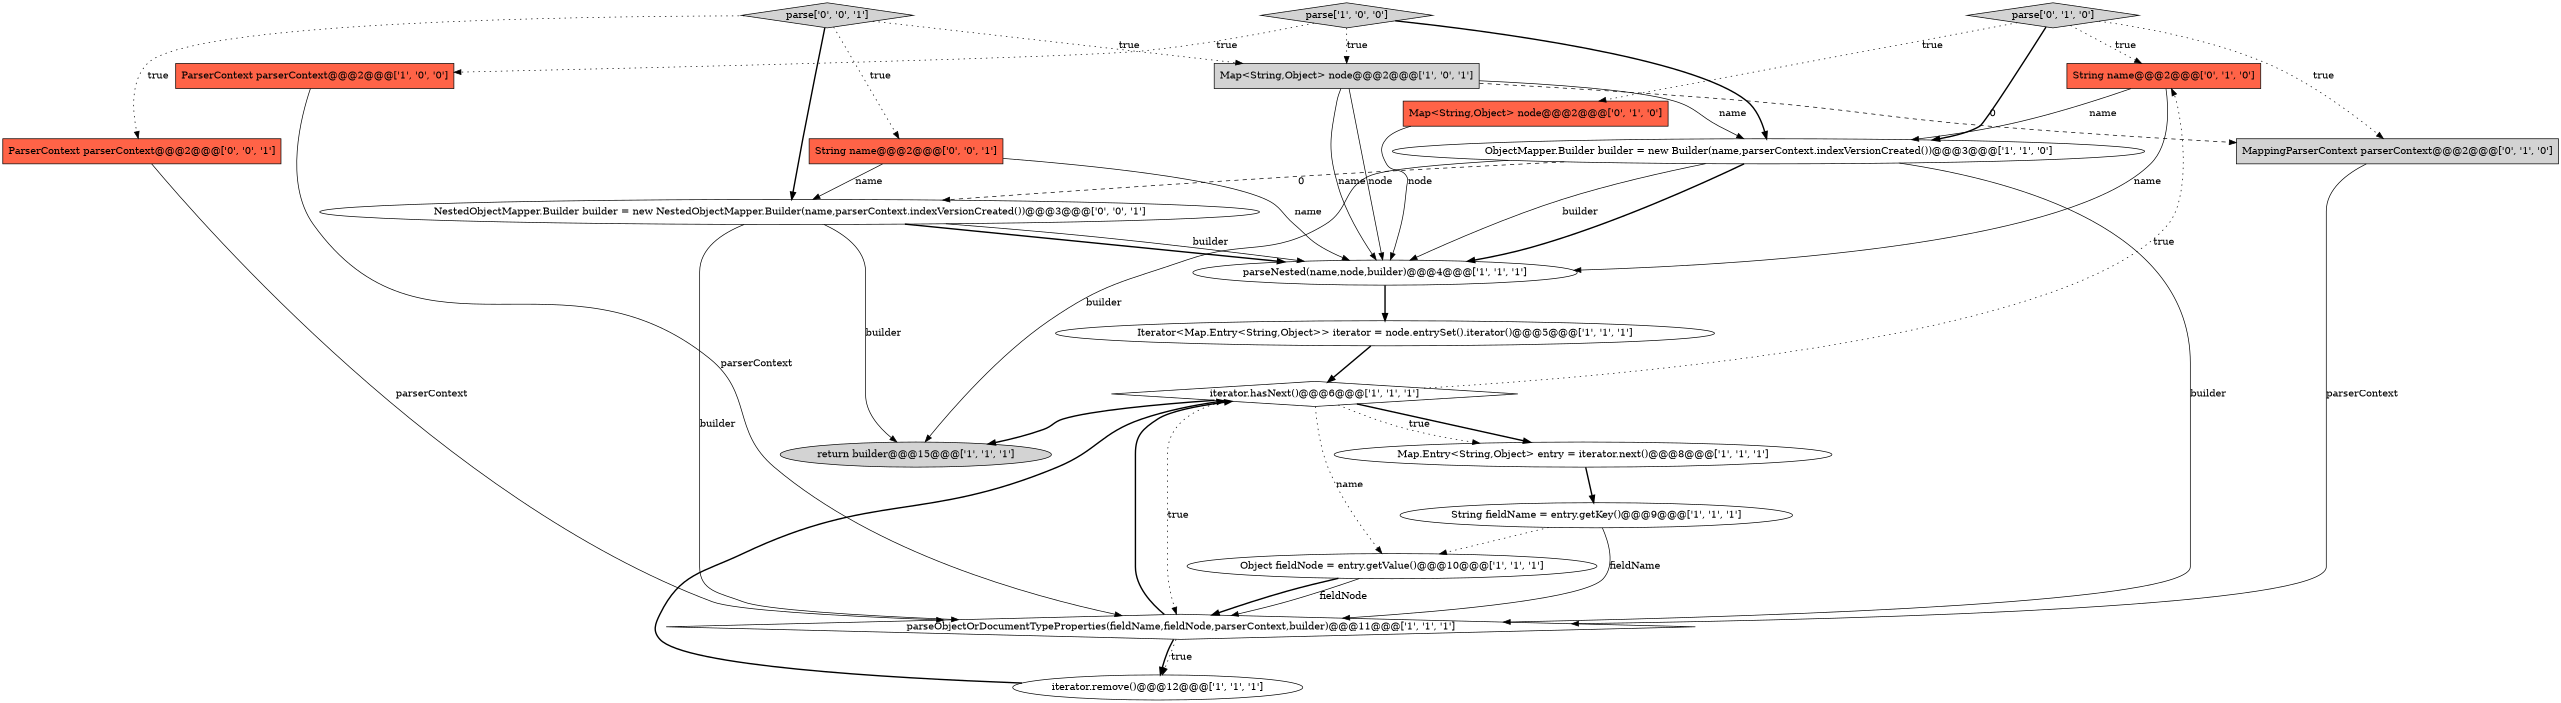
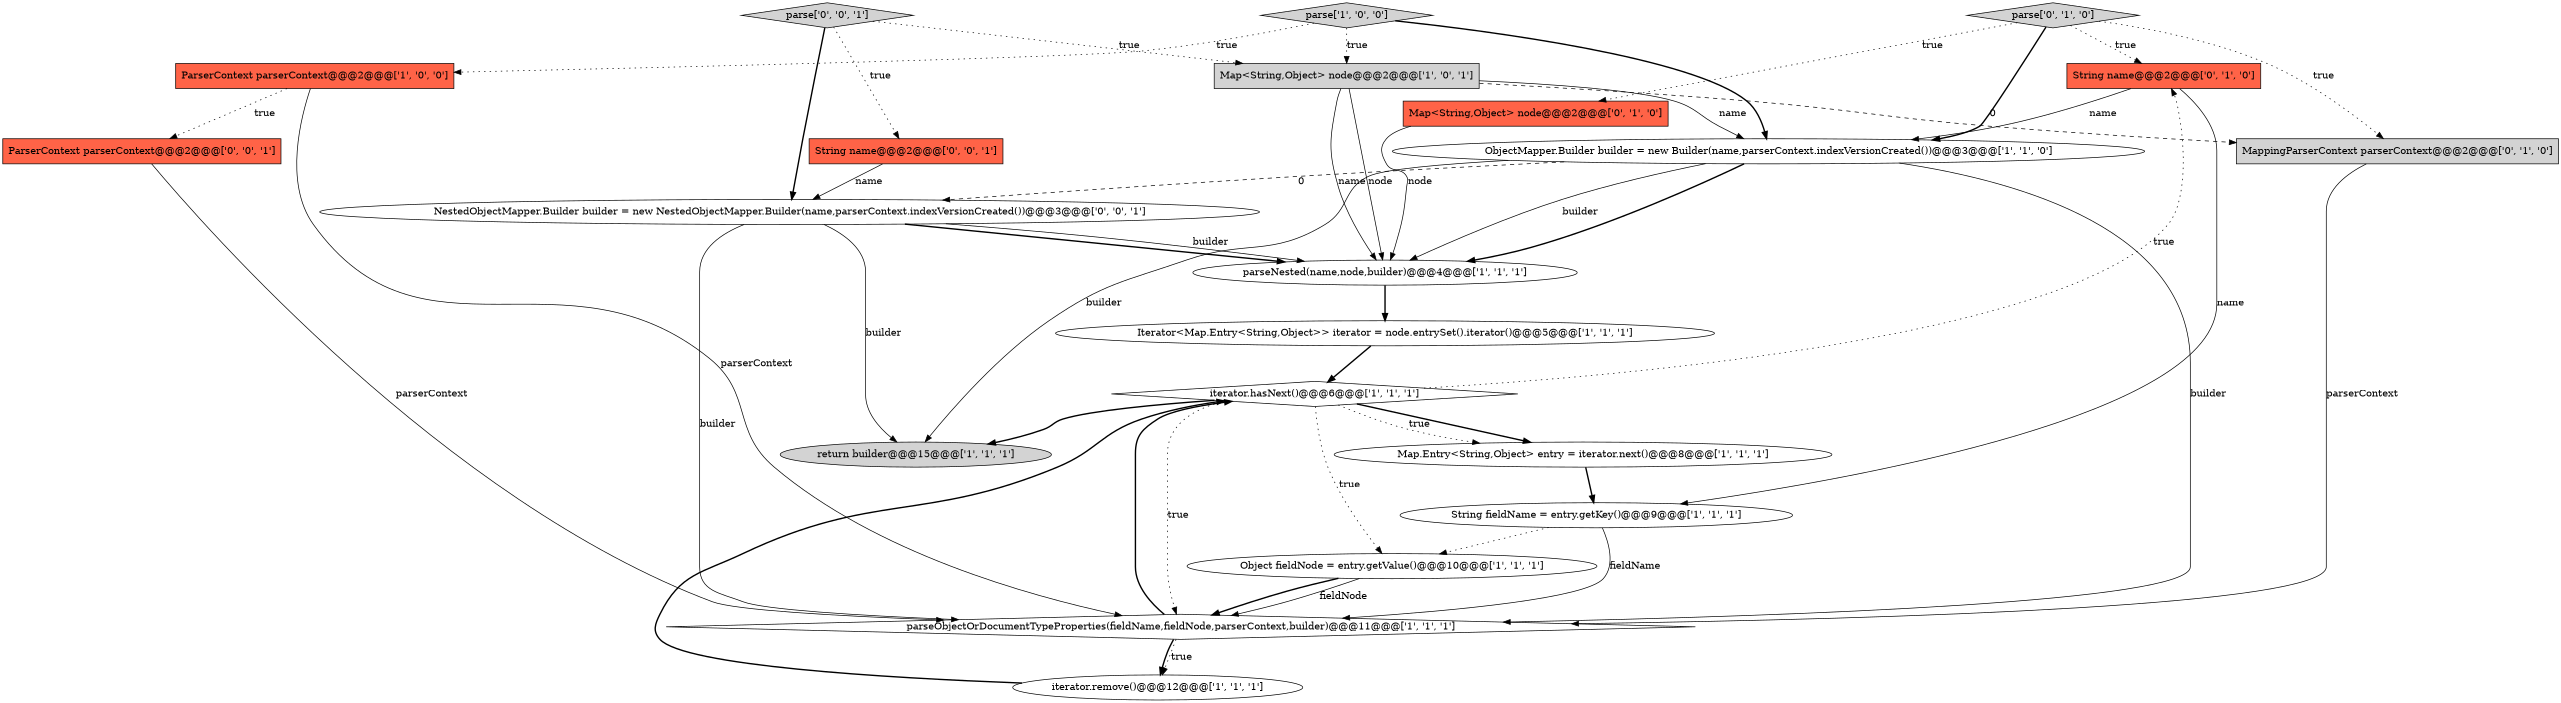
edge "parse['0', '0', '1']" -> "ParserContext parserContext@@@2@@@['0', '0', '1']": now "ParserContext parserContext@@@2@@@['1', '0', '0']" -> "ParserContext parserContext@@@2@@@['0', '0', '1']"
edge "String name@@@2@@@['0', '0', '1']" -> "parseNested(name,node,builder)@@@4@@@['1', '1', '1']": removed, label "name"
edge "String name@@@2@@@['0', '1', '0']" -> "parseNested(name,node,builder)@@@4@@@['1', '1', '1']": now "String name@@@2@@@['0', '1', '0']" -> "String fieldName = entry.getKey()@@@9@@@['1', '1', '1']"
edge "iterator.hasNext()@@@6@@@['1', '1', '1']" -> "Object fieldNode = entry.getValue()@@@10@@@['1', '1', '1']": label "name" -> "true"
